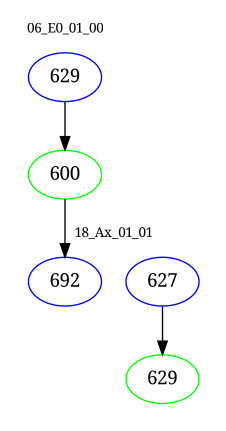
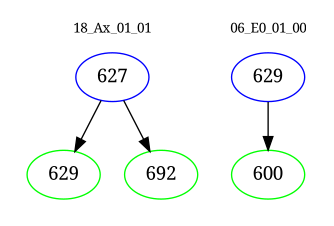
edge "600" -> "692": now "627" -> "692"
node "692": color blue -> green
